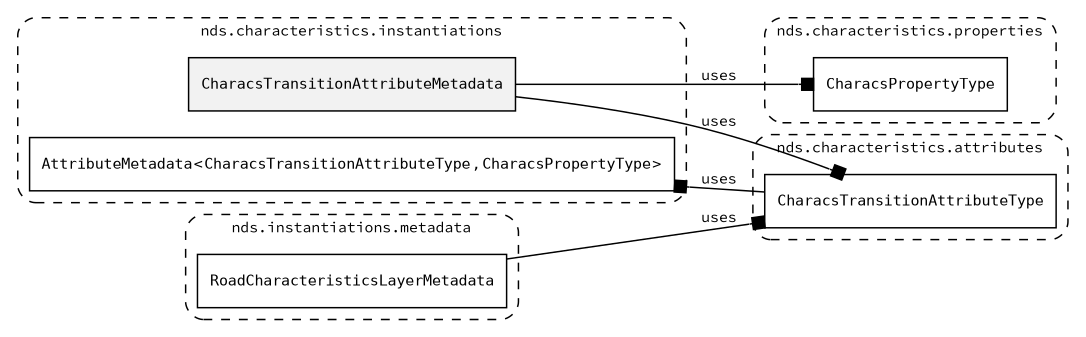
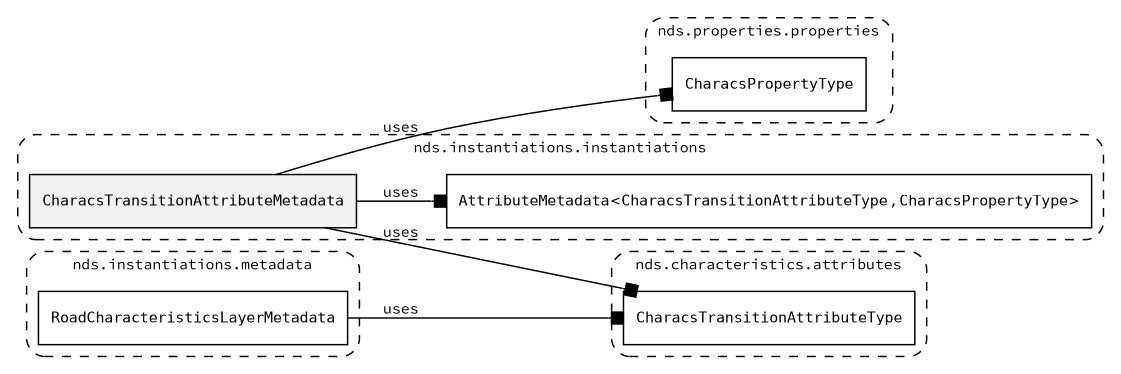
cluster "nds.characteristics.instantiations": label "nds.characteristics.instantiations" -> "nds.instantiations.instantiations"
cluster "nds.characteristics.properties": label "nds.characteristics.properties" -> "nds.properties.properties"
edge "CharacsTransitionAttributeType" -> "AttributeMetadata": now "CharacsTransitionAttributeMetadata" -> "AttributeMetadata"
